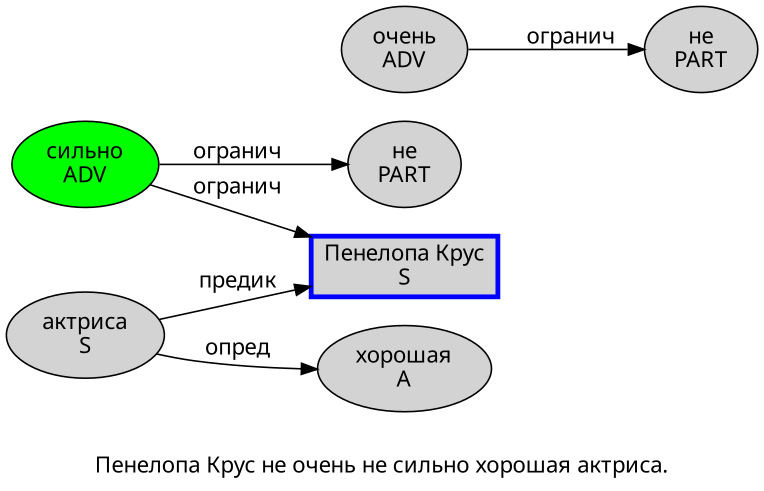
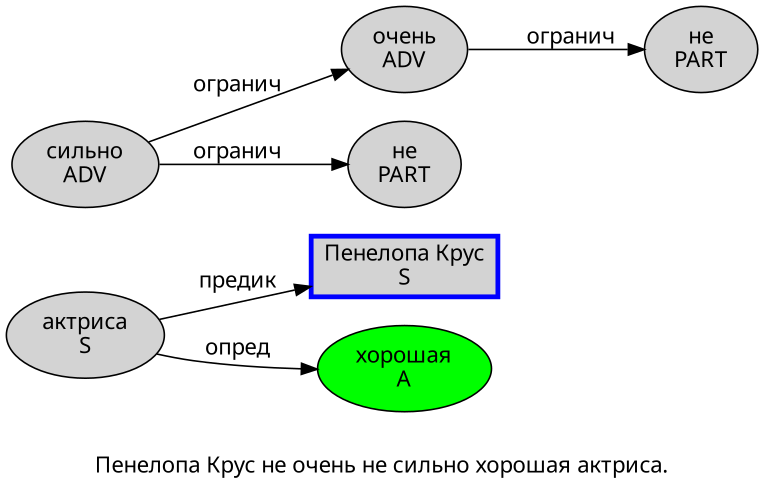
node "сильно ADV": fillcolor green -> lightgray
edge "сильно ADV" -> "Пенелопа Крус S": now "сильно ADV" -> "очень ADV"
node "хорошая A": fillcolor lightgray -> green
